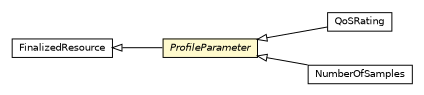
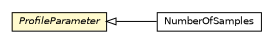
node "QoSRating": removed
node "FinalizedResource": removed
